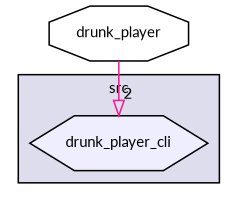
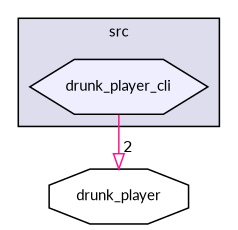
edge "drunk_player" -> "drunk_player_cli": reversed
